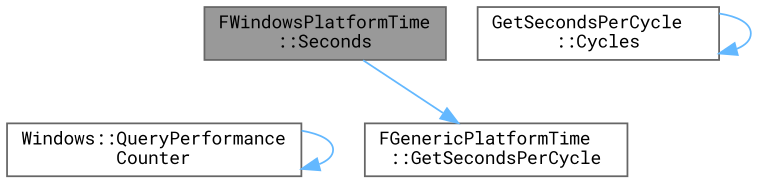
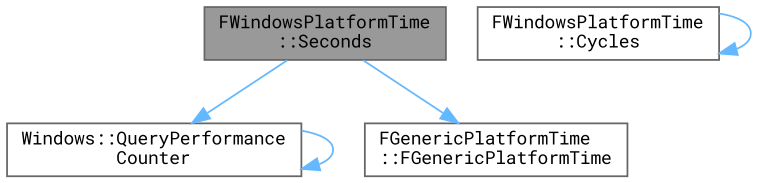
node "GetSecondsPerCycle ::Cycles": label "GetSecondsPerCycle ::Cycles" -> "FWindowsPlatformTime ::Cycles"
edge "FWindowsPlatformTime ::Seconds" -> "Windows::QueryPerformance Counter": added
node "FGenericPlatformTime ::GetSecondsPerCycle": label "FGenericPlatformTime ::GetSecondsPerCycle" -> "FGenericPlatformTime ::FGenericPlatformTime"
